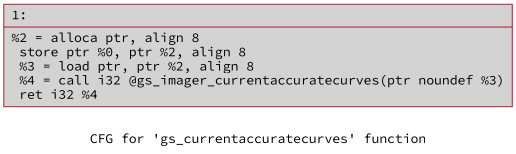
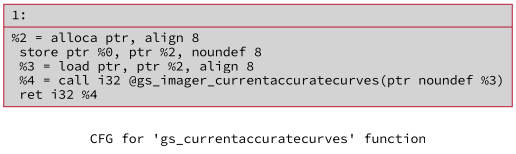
node "1:": text "store ptr %0, ptr %2, align 8" -> "store ptr %0, ptr %2, noundef 8"
